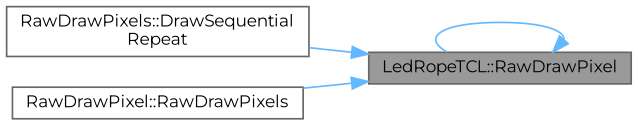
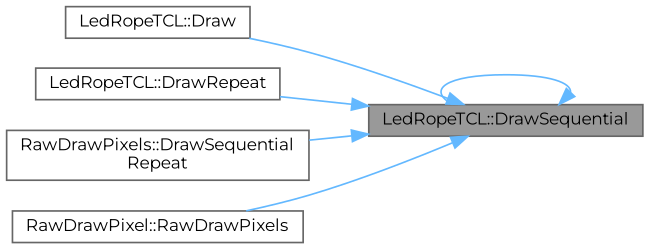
node "LedRopeTCL::Draw": added
node "LedRopeTCL::RawDrawPixel": label "LedRopeTCL::RawDrawPixel" -> "LedRopeTCL::DrawSequential"
node "LedRopeTCL::DrawRepeat": added
